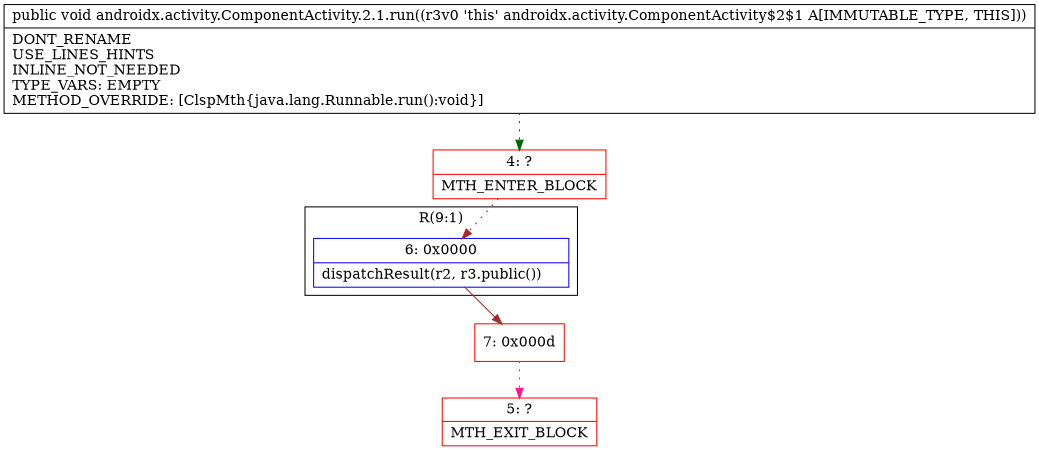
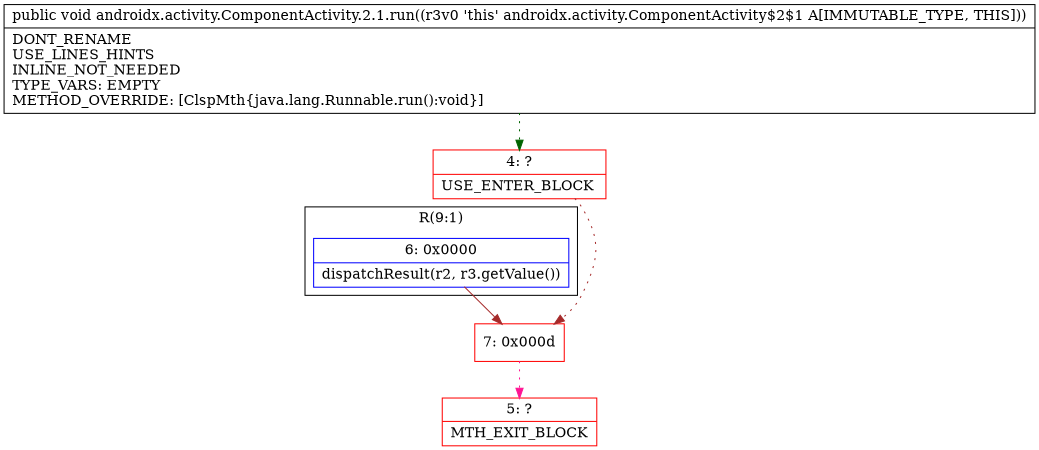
node "4: ?": text "MTH_ENTER_BLOCK" -> "USE_ENTER_BLOCK"
edge "4: ?" -> "6: 0x0000": now "4: ?" -> "7: 0x000d"
node "6: 0x0000": text "dispatchResult(r2, r3.public())" -> "dispatchResult(r2, r3.getValue())"
